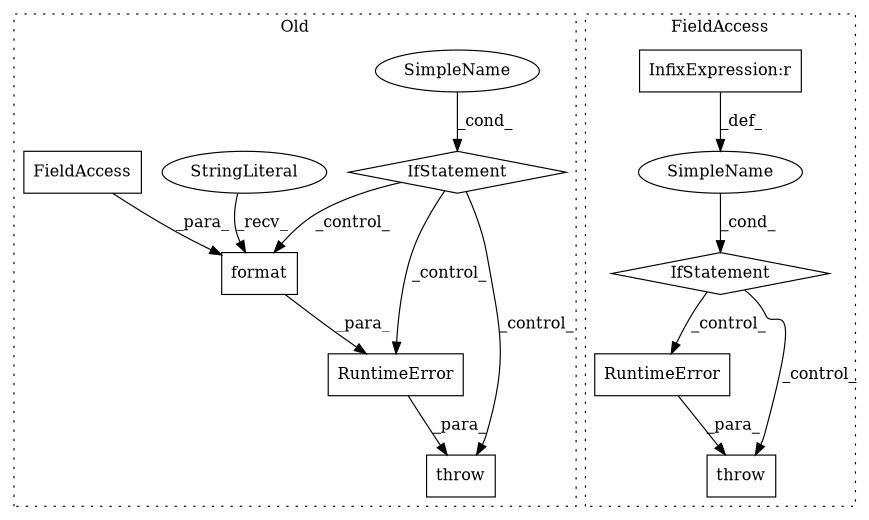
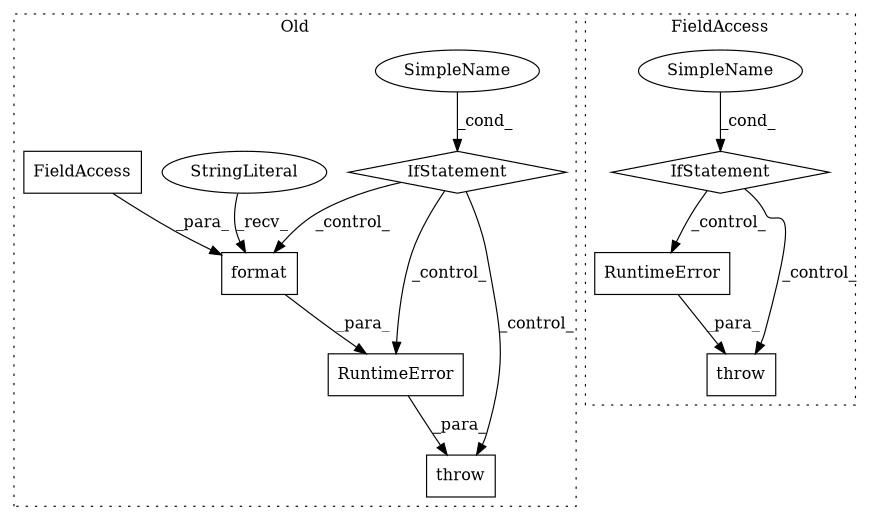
node "InfixExpression:r": removed
